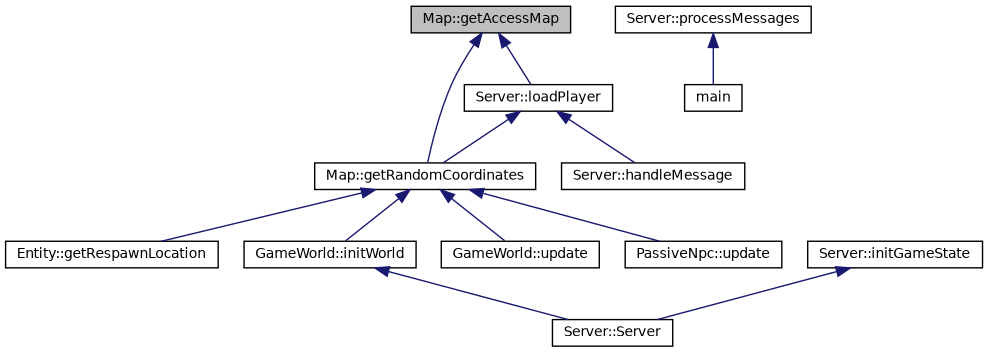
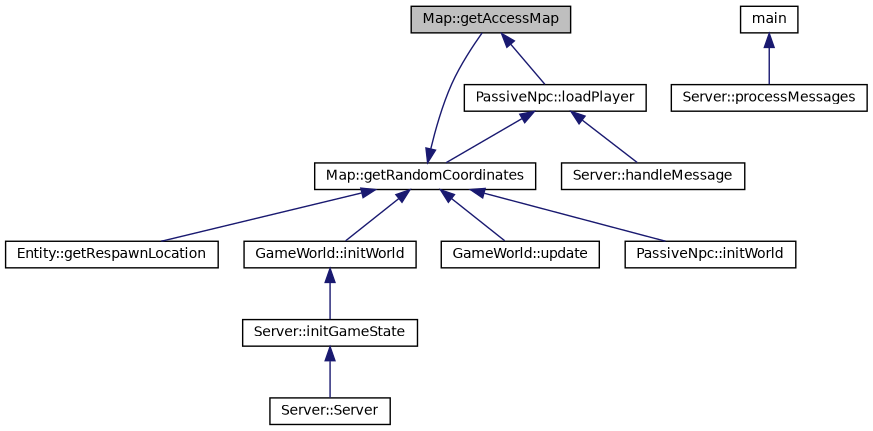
edge "main" -> "Server::processMessages": reversed
node "Server::loadPlayer": label "Server::loadPlayer" -> "PassiveNpc::loadPlayer"
edge "Map::getRandomCoordinates" -> "Map::getAccessMap": reversed
node "PassiveNpc::update": label "PassiveNpc::update" -> "PassiveNpc::initWorld"
edge "Server::Server" -> "GameWorld::initWorld": now "Server::initGameState" -> "GameWorld::initWorld"
